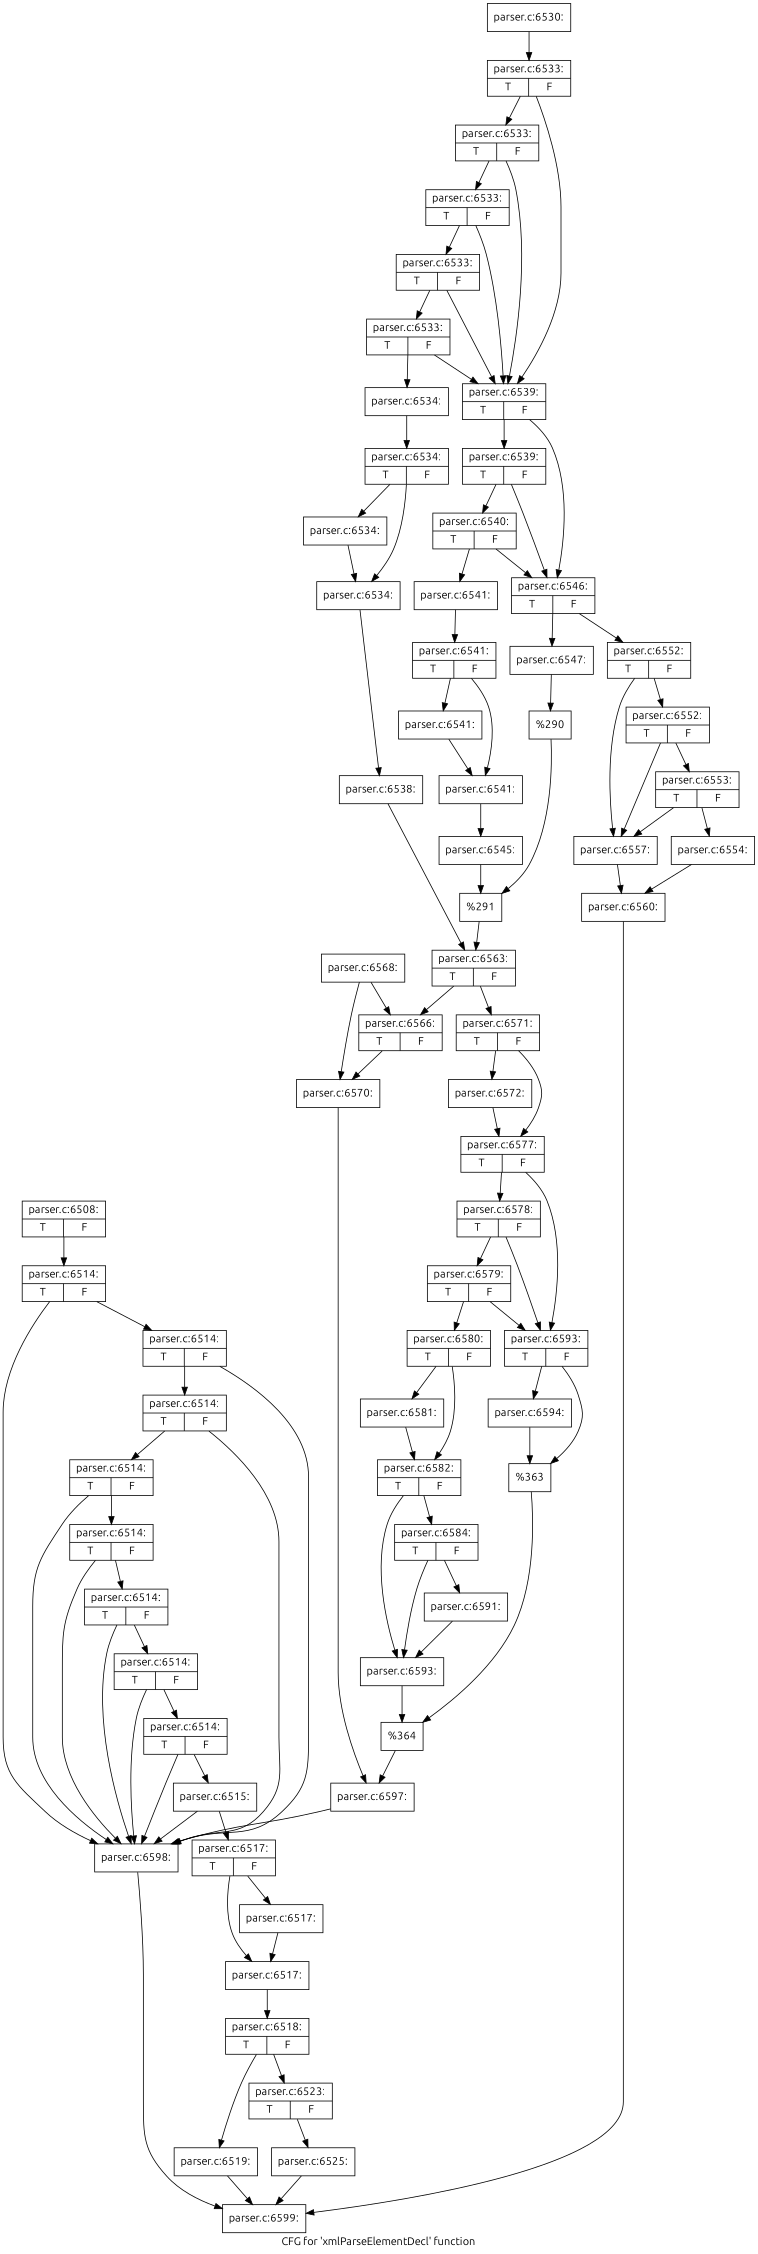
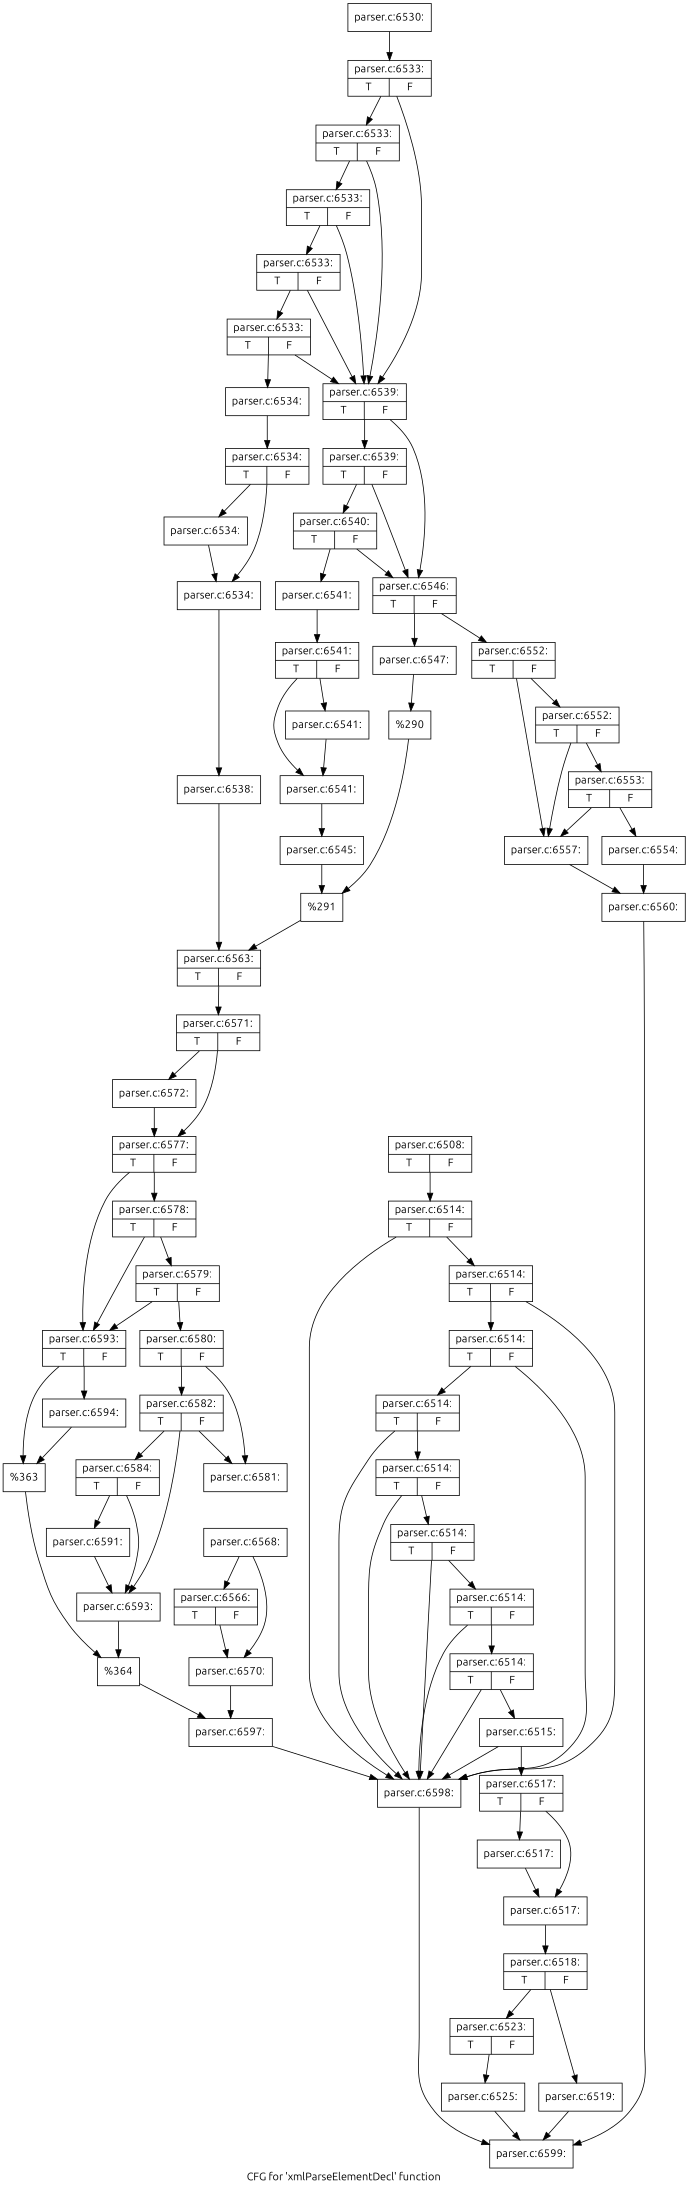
edge "parser.c:6563:" -> "parser.c:6566:": removed
edge "parser.c:6581:" -> "parser.c:6582:": reversed
